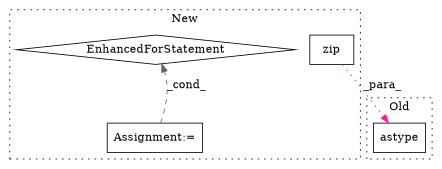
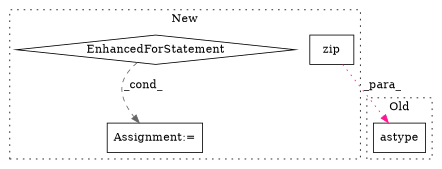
edge "Assignment:=" -> "EnhancedForStatement": reversed
